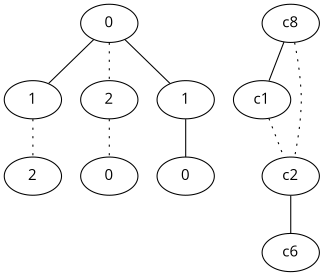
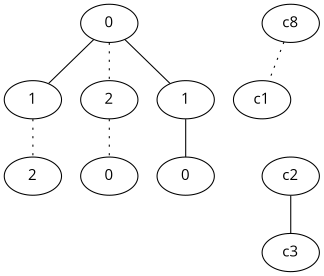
edge "c8" -- "c1": style solid -> dotted
edge "c8" -- "c2": removed
edge "c1" -- "c2": removed
node "c6": label "c6" -> "c3"
